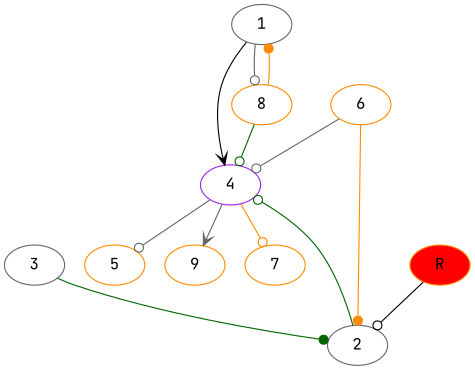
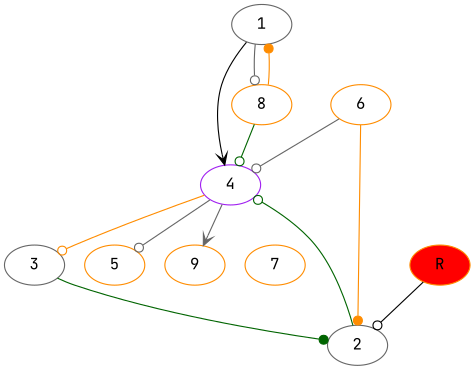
edge "4" -> "7": now "4" -> "3"
